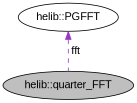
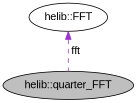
node "helib::PGFFT": label "helib::PGFFT" -> "helib::FFT"
